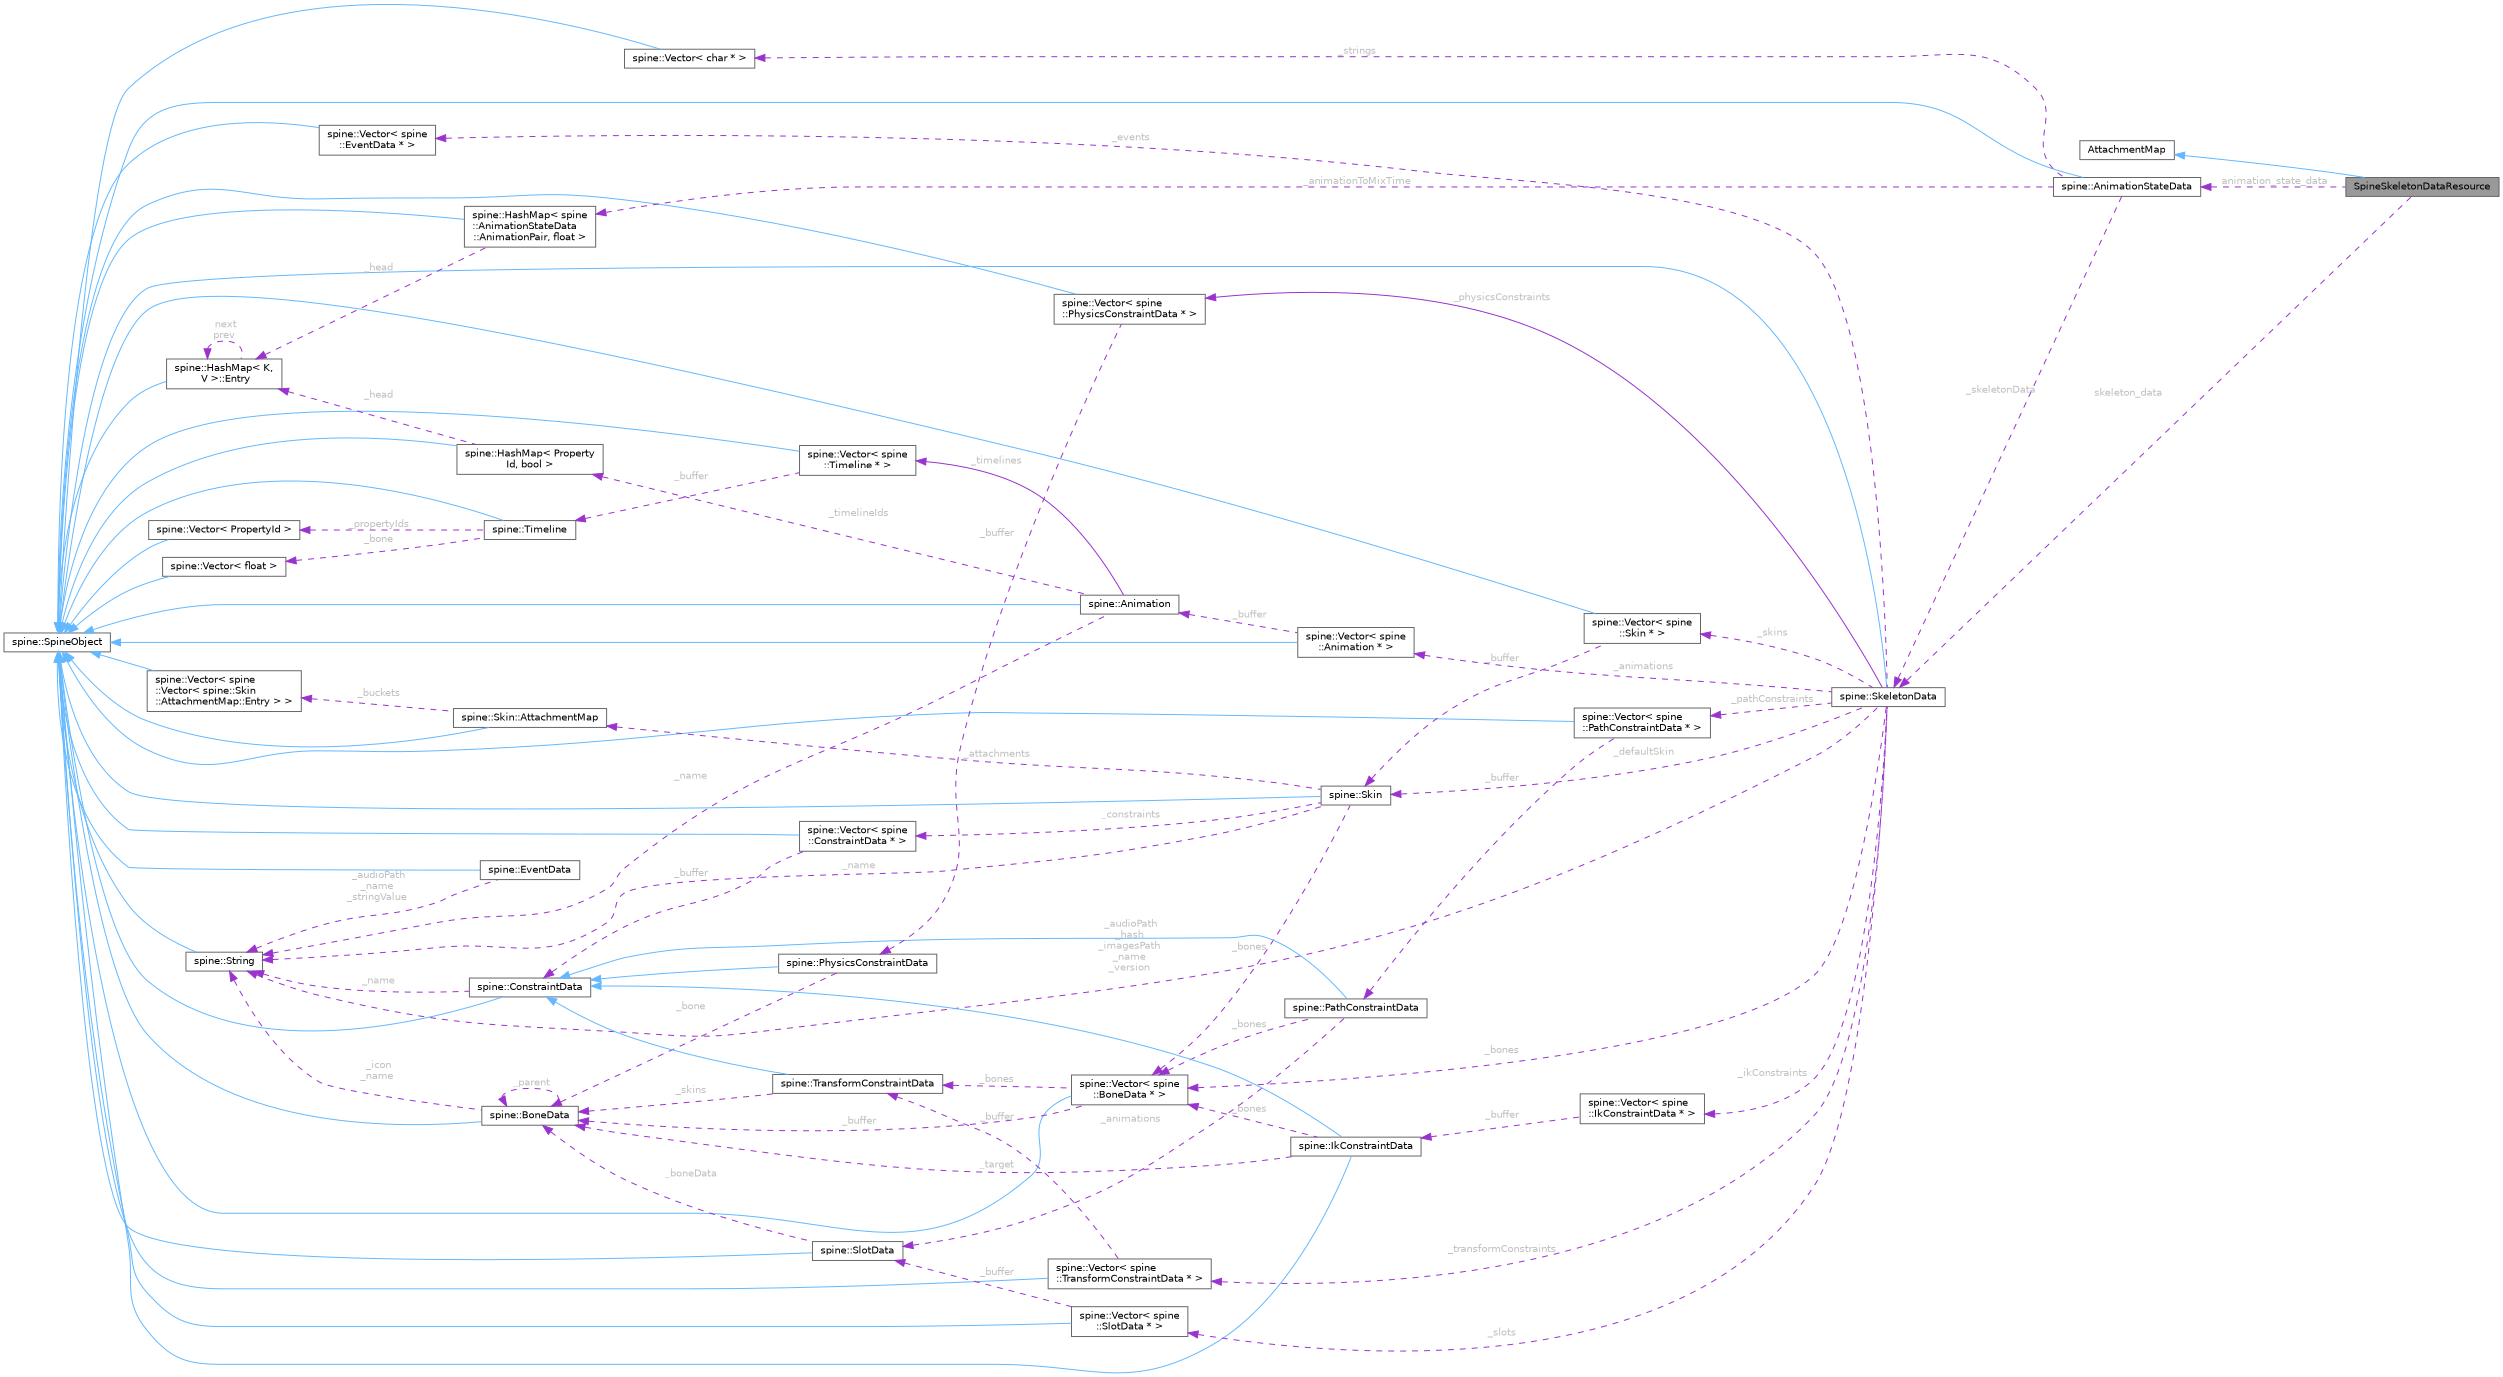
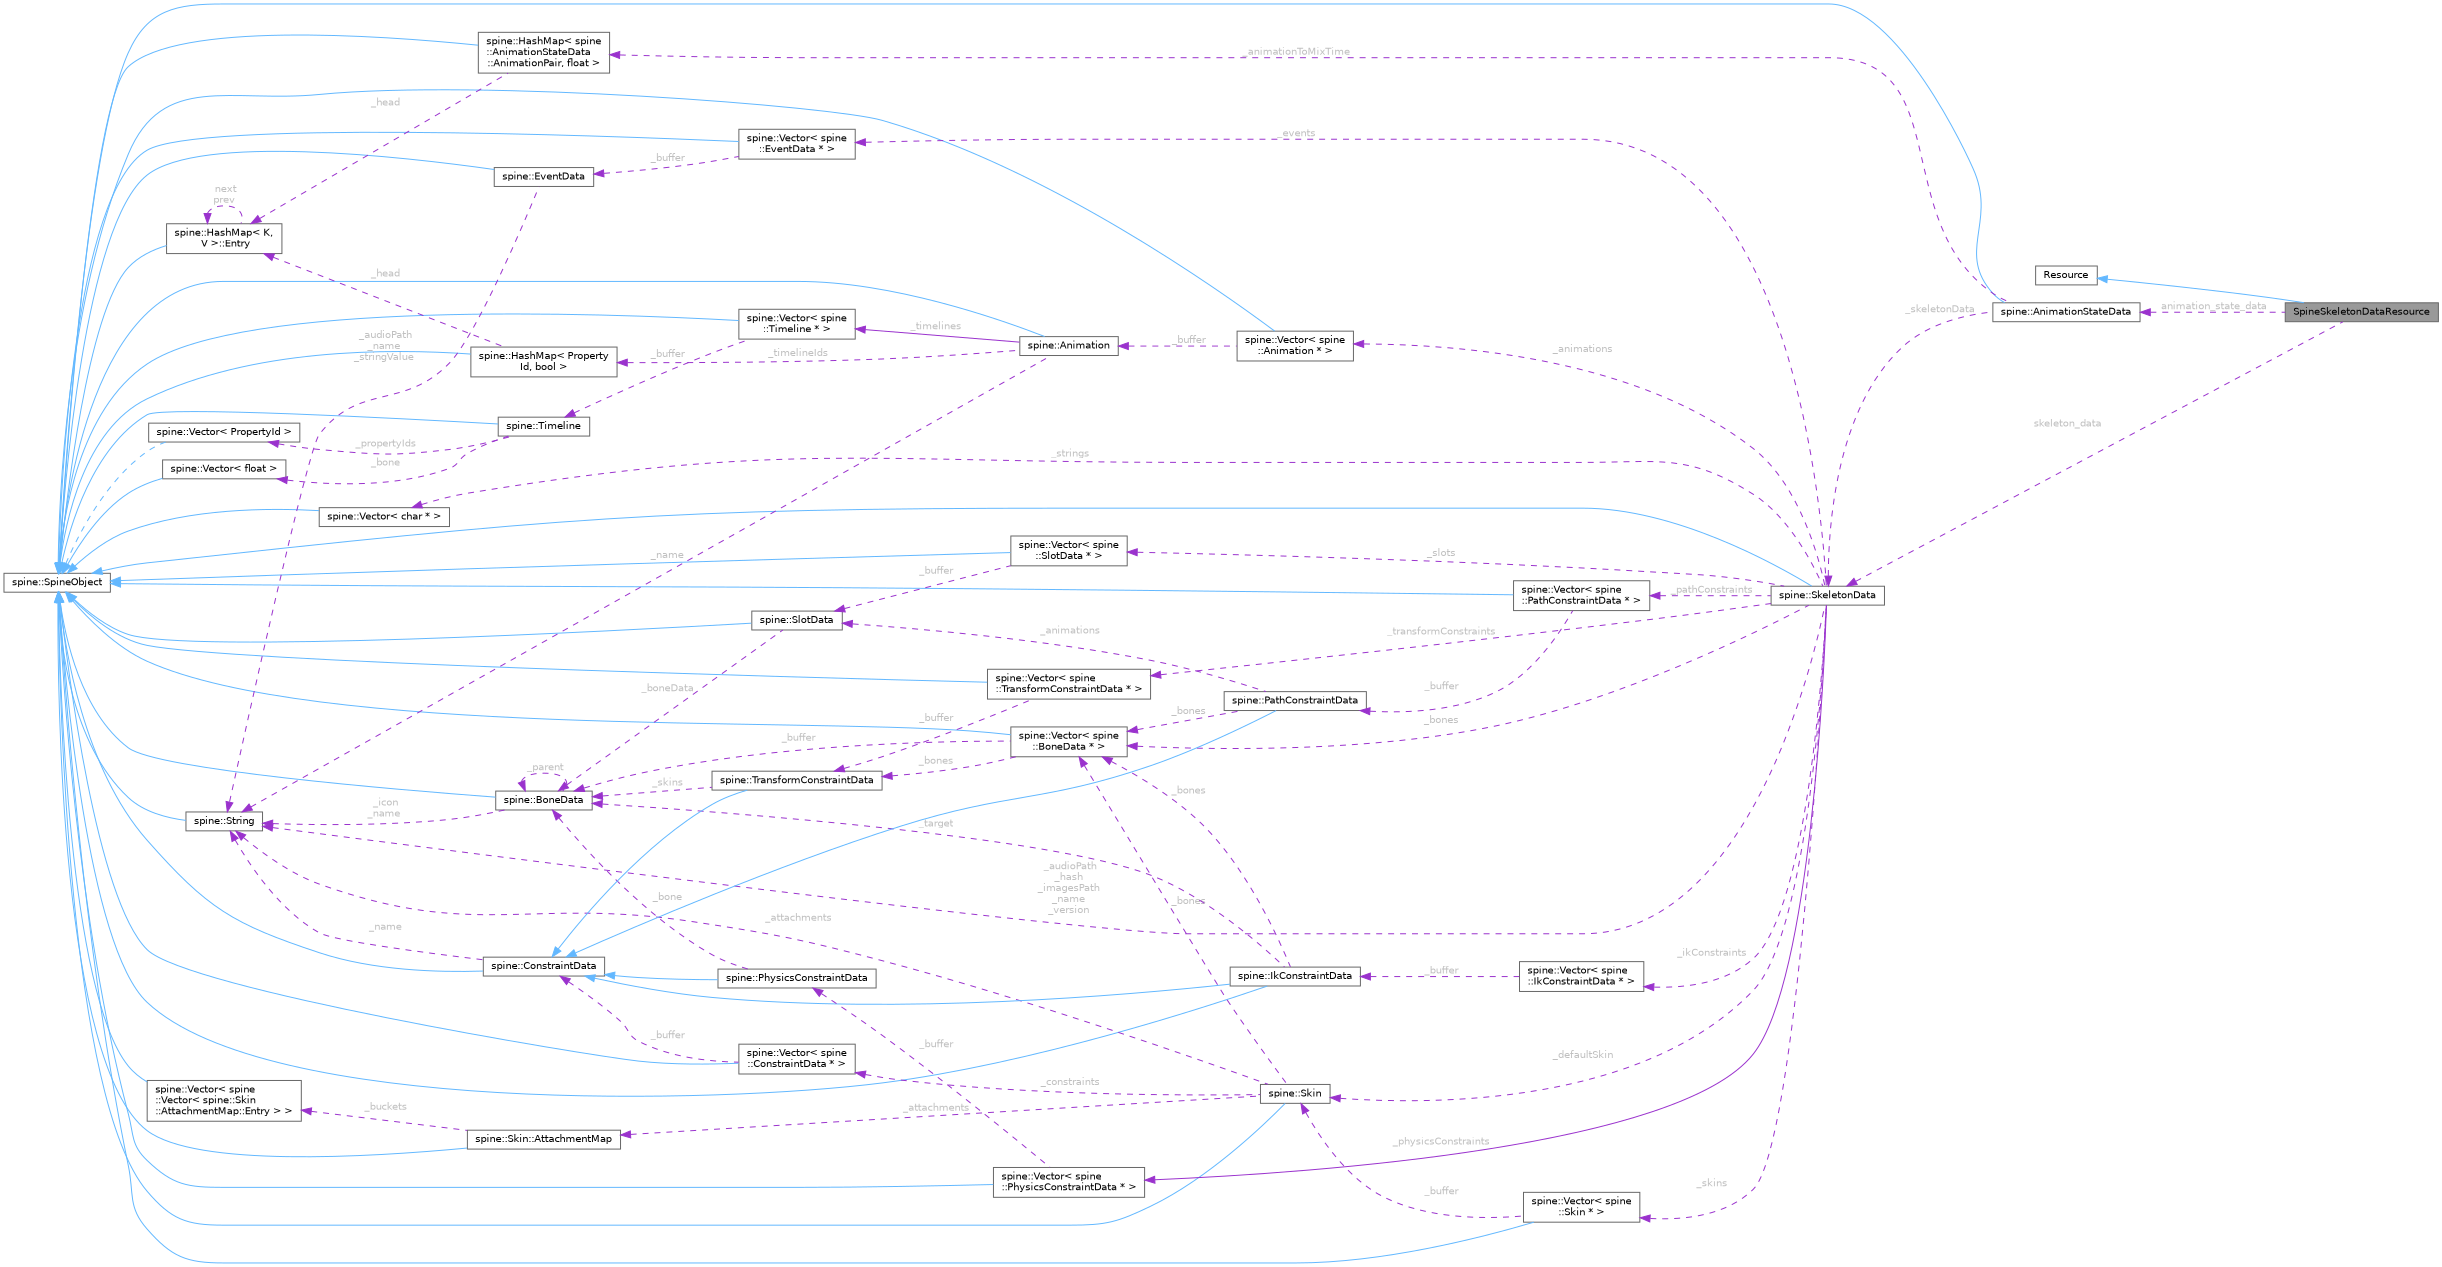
edge "spine::AnimationStateData" -> "spine::Vector< char * >": now "spine::SkeletonData" -> "spine::Vector< char * >"
node "AttachmentMap": label "AttachmentMap" -> "Resource"
edge "spine::Vector< spine ::EventData * >" -> "spine::EventData": added, label "_buffer"
edge "spine::Vector< PropertyId >" -> "spine::SpineObject": style solid -> dashed
edge "spine::Skin" -> "spine::String": label " _name" -> " _attachments"
